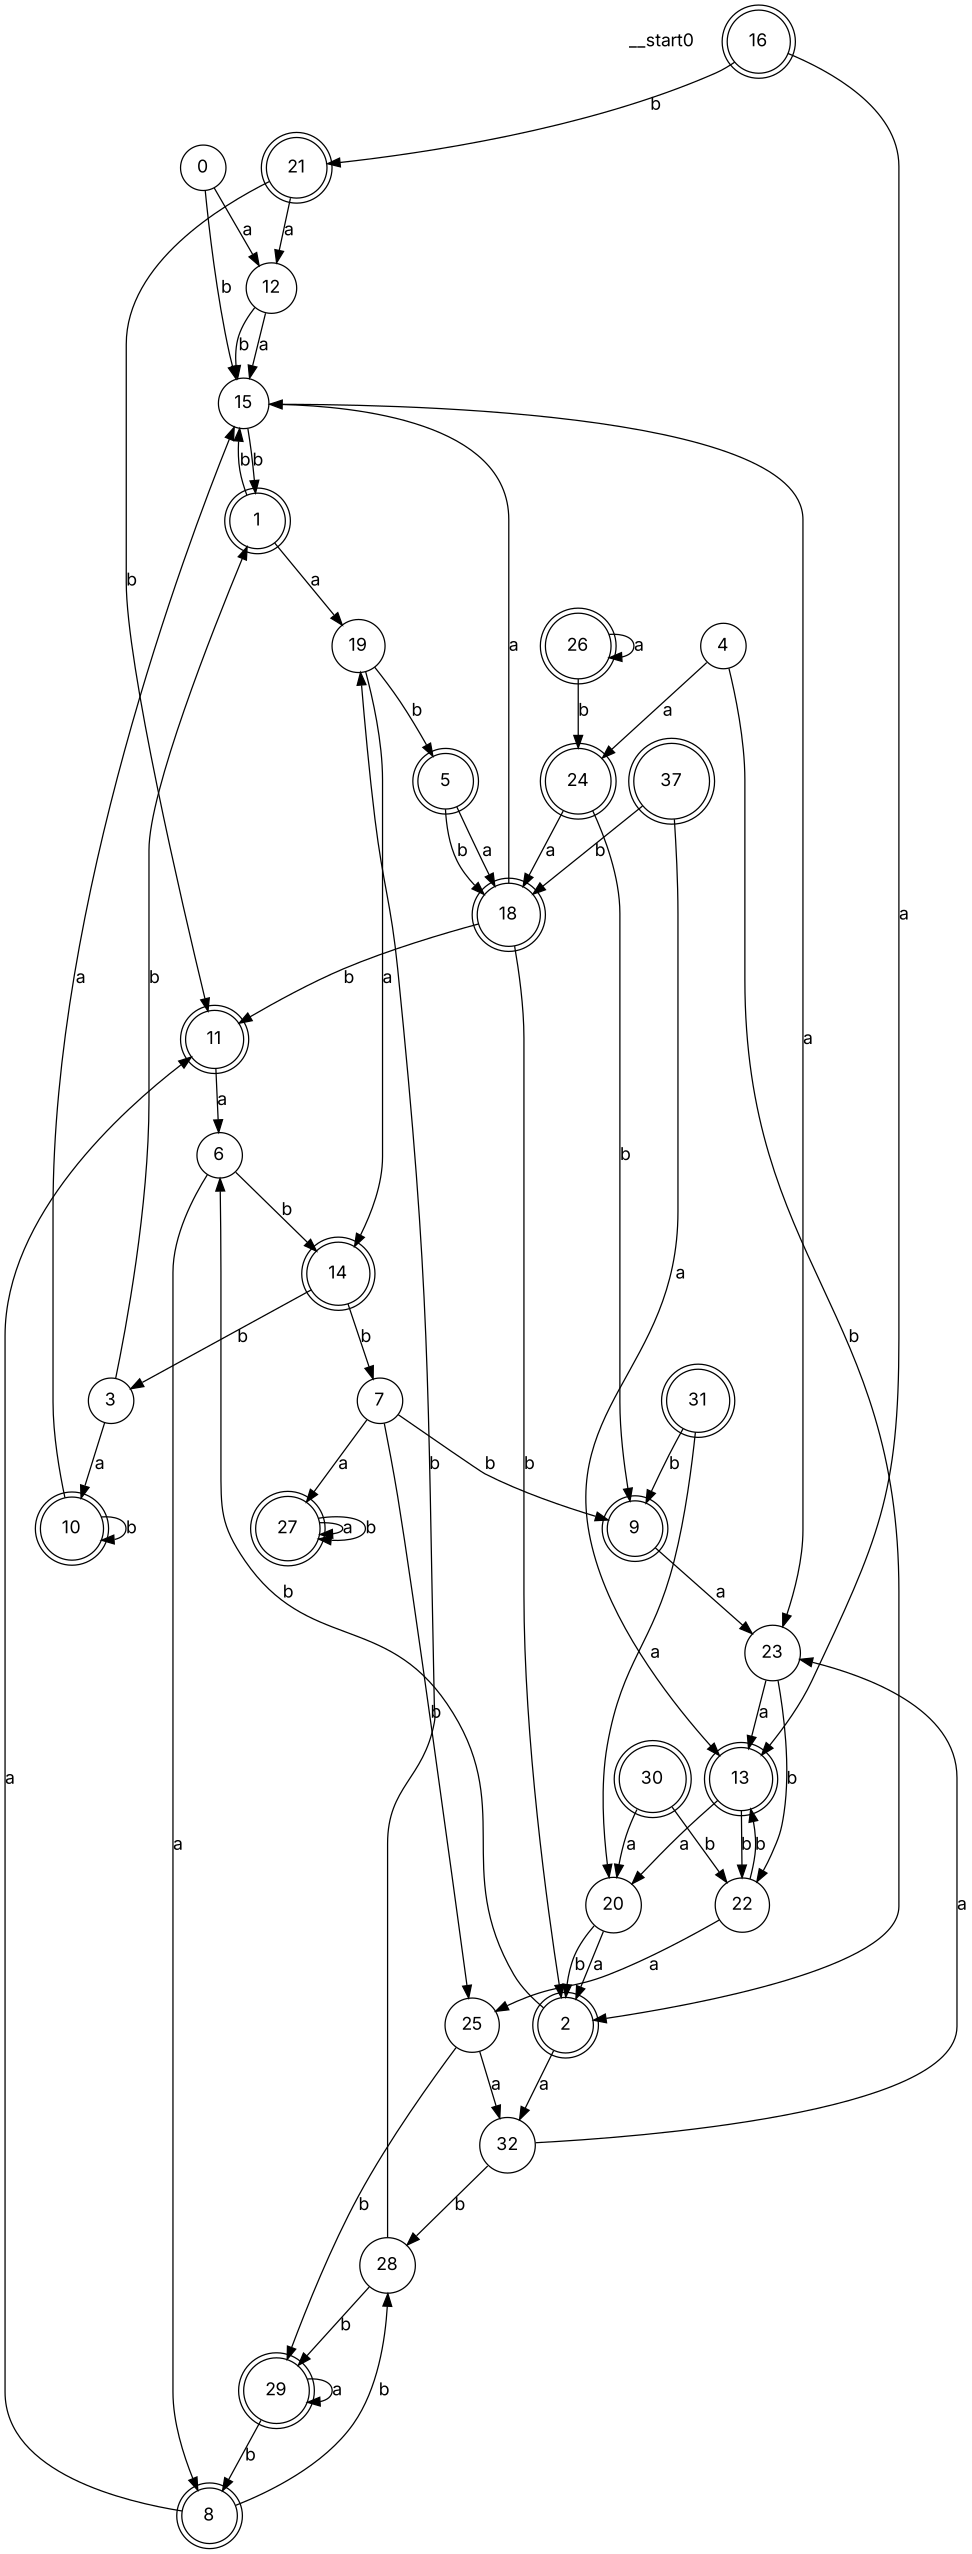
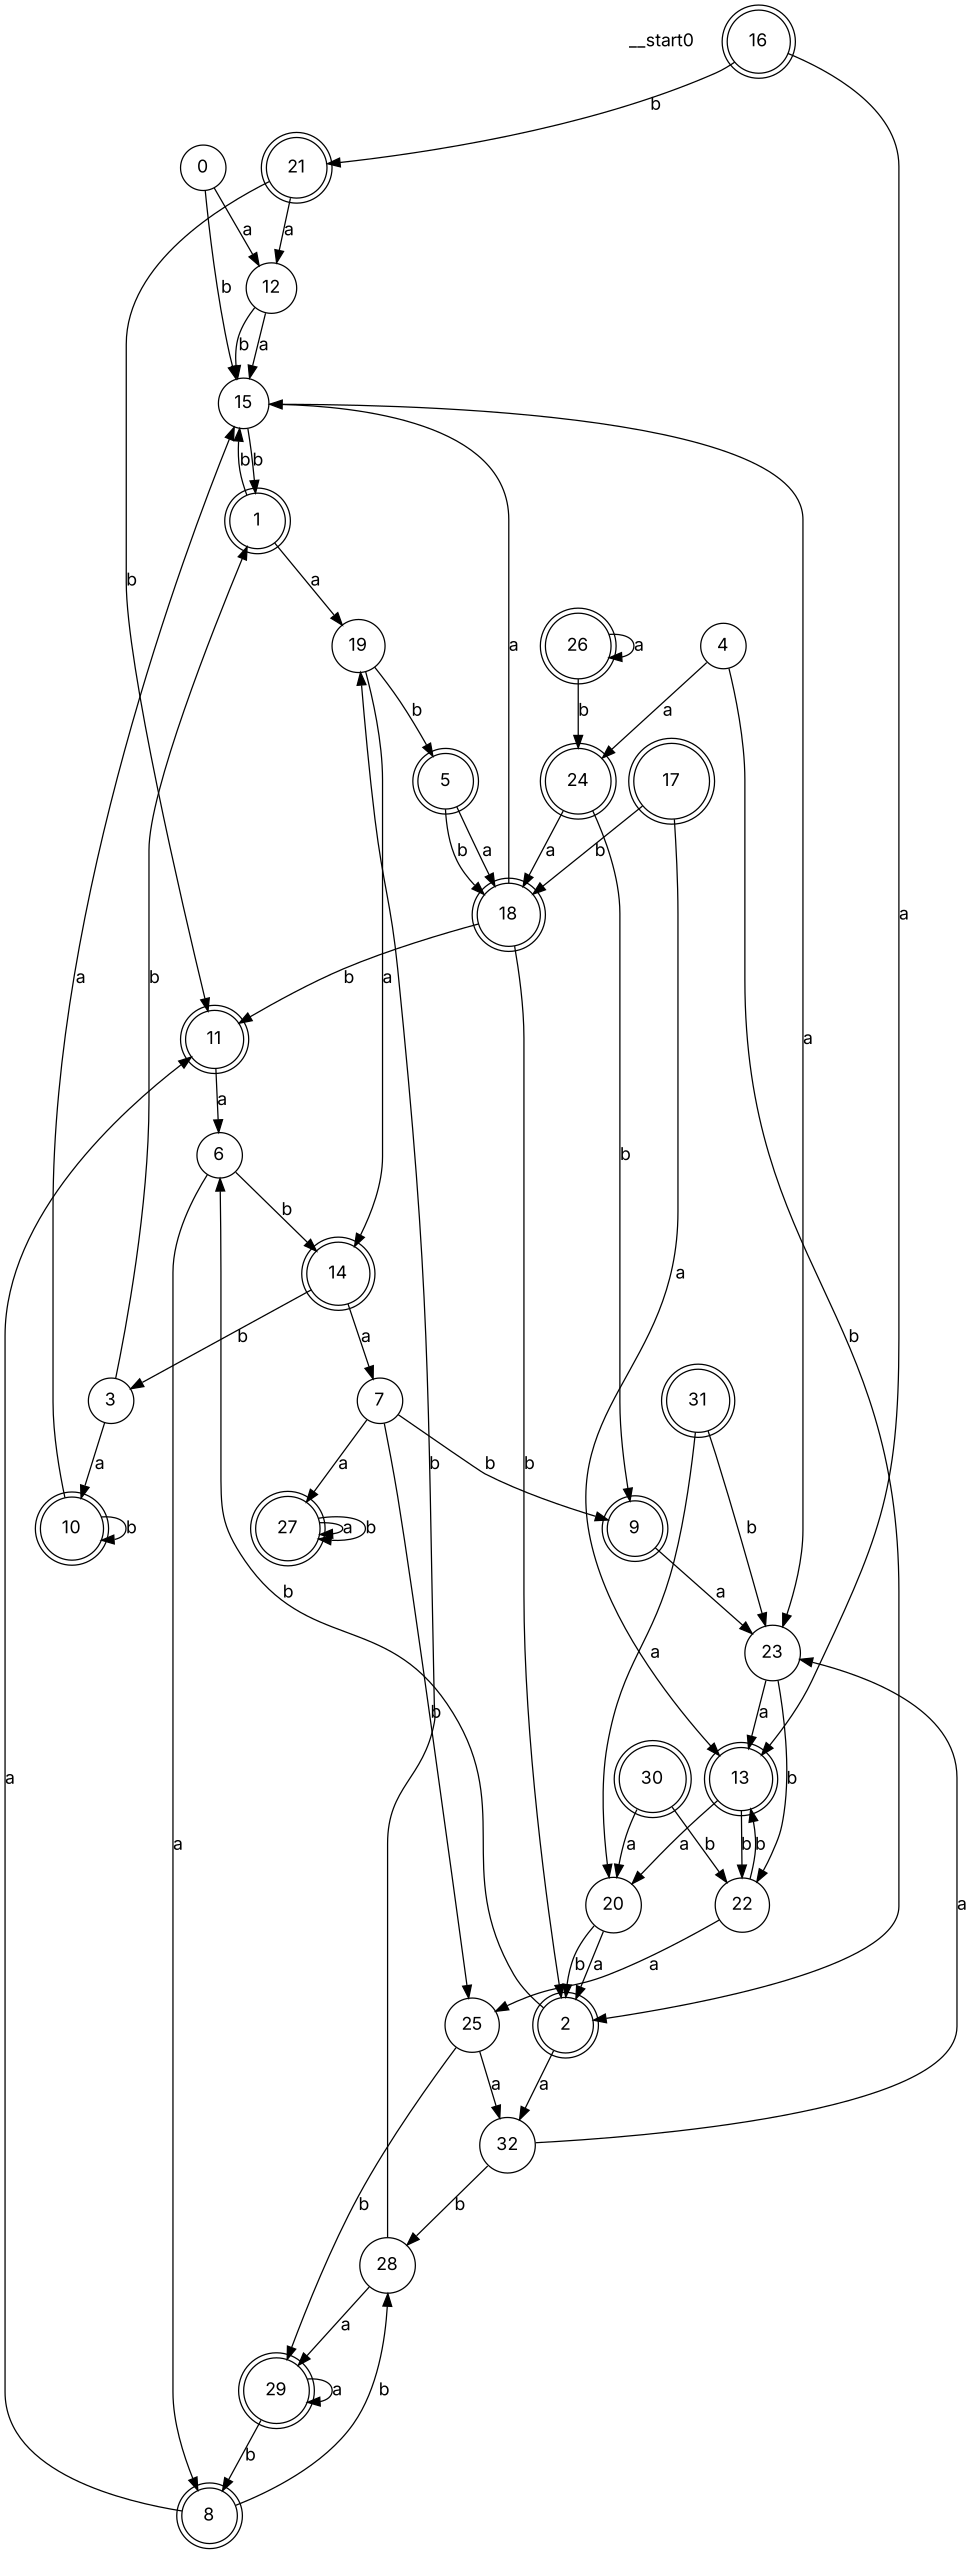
node "37": label "37" -> "17"
edge "14" -> "7": label "b" -> "a"
edge "31" -> "9": now "31" -> "23"
edge "28" -> "29": label "b" -> "a"
